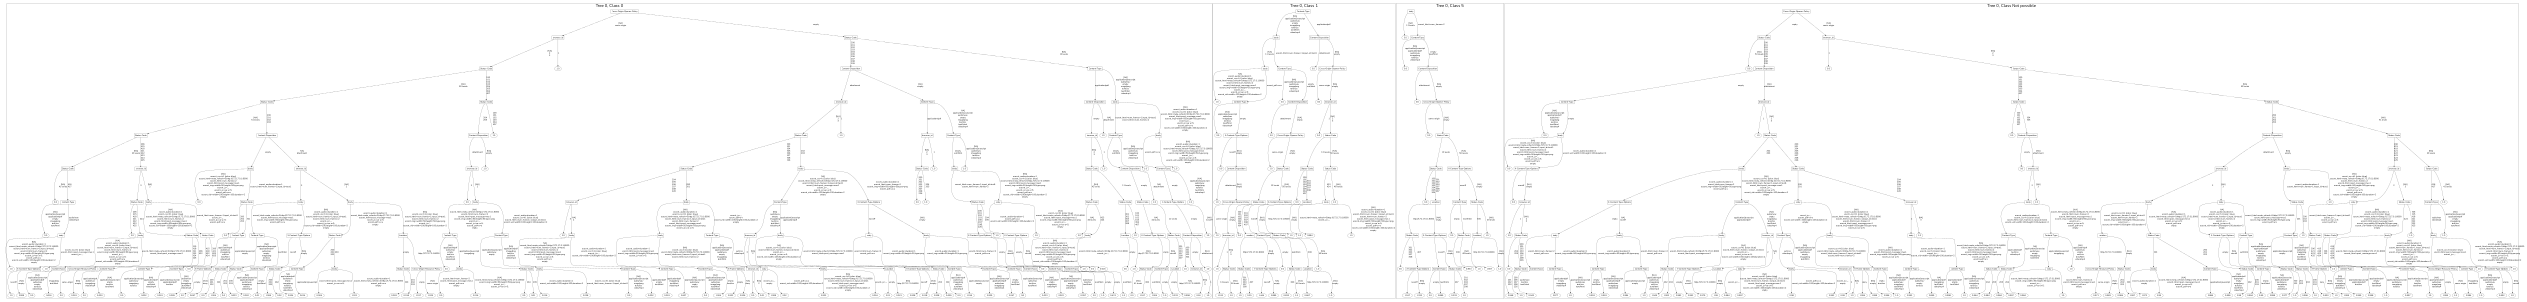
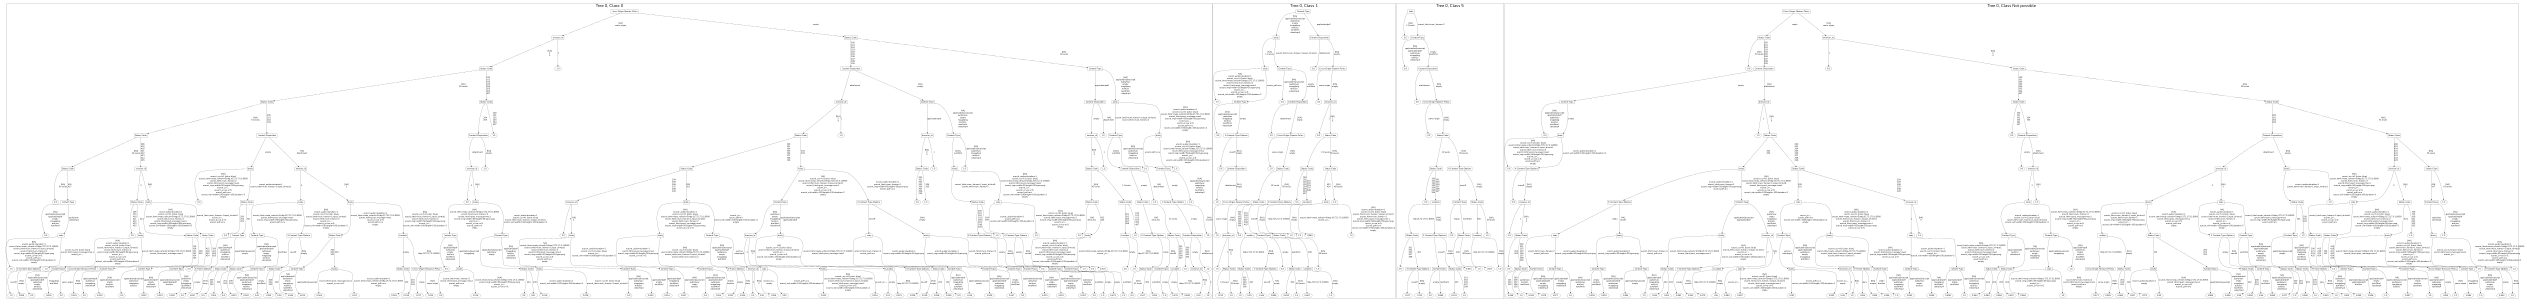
node "0.978": added
